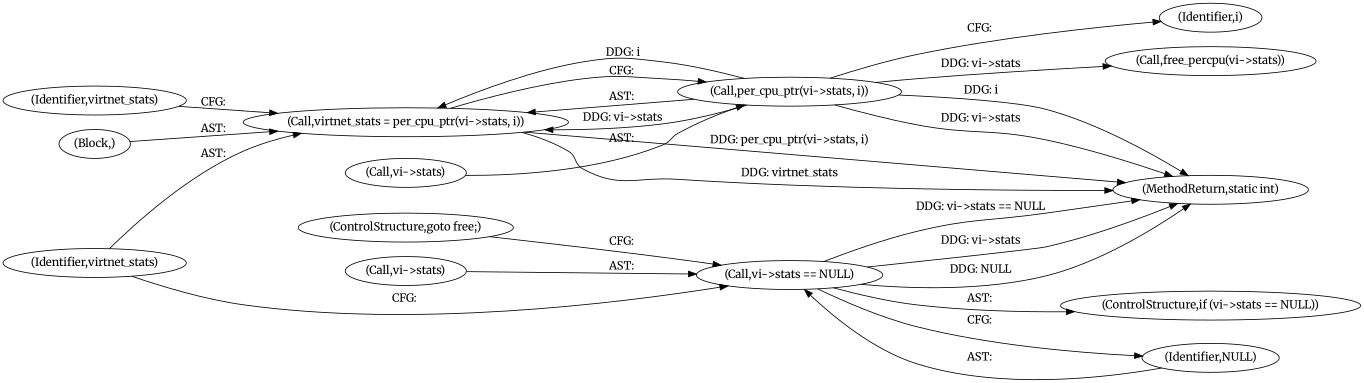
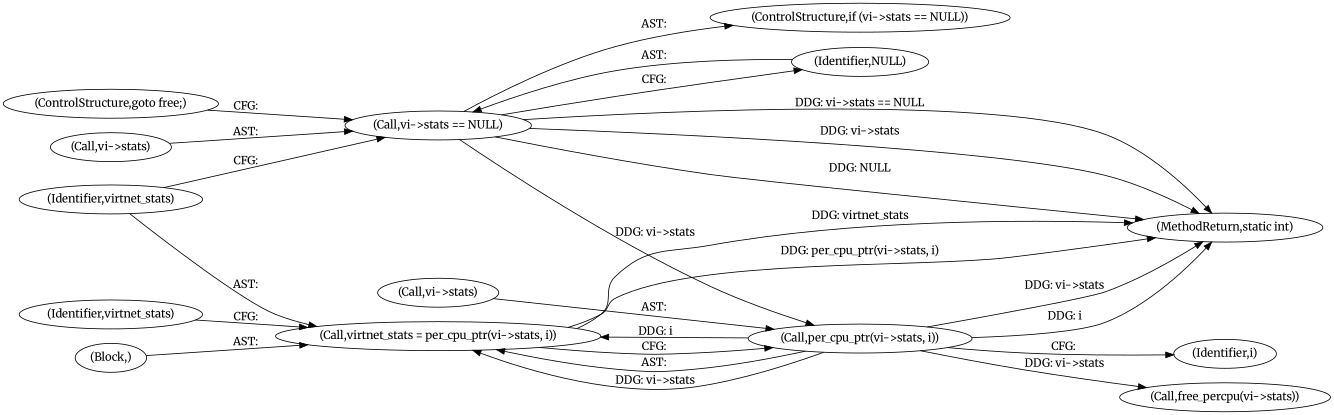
edge "(Call,vi->stats == NULL)" -> "(Call,per_cpu_ptr(vi->stats, i))": added, label "DDG: vi->stats"
